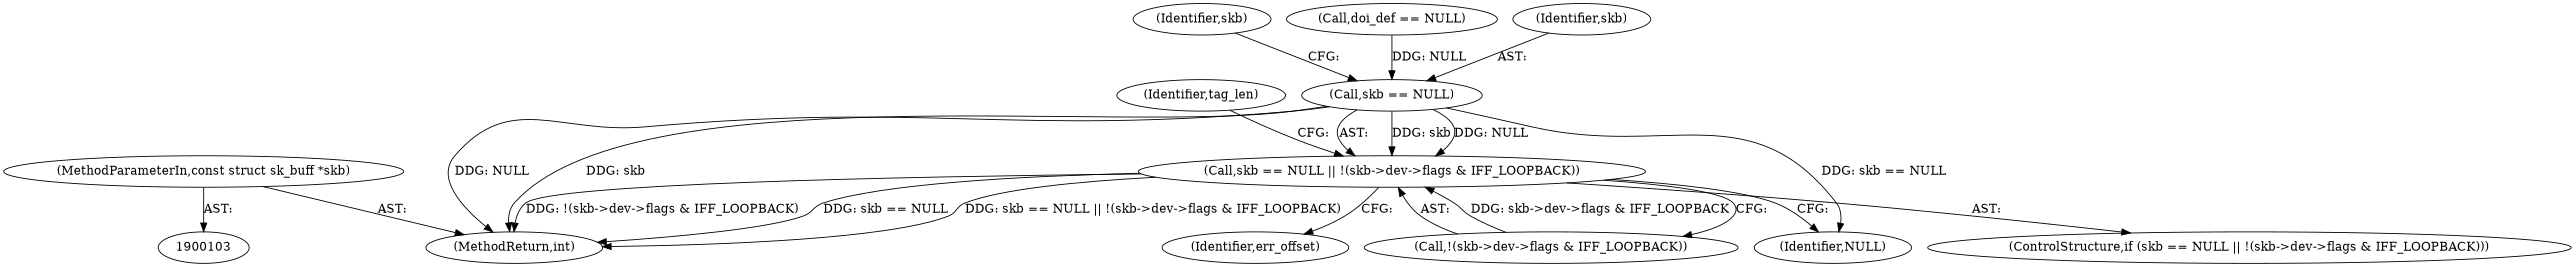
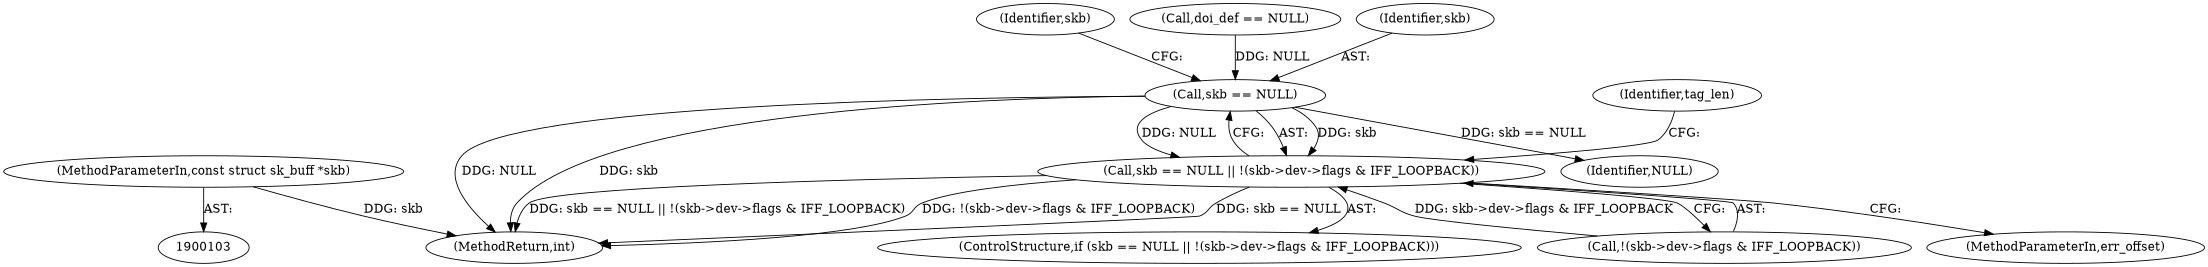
edge "(Call,skb == NULL || !(skb->dev->flags & IFF_LOOPBACK))" -> "(Identifier,NULL)": now "(Call,skb == NULL || !(skb->dev->flags & IFF_LOOPBACK))" -> "(Call,skb == NULL)"
edge "(MethodParameterIn,const struct sk_buff *skb)" -> "(MethodReturn,int)": label "AST: " -> "DDG: skb"
node "(Identifier,err_offset)": label "(Identifier,err_offset)" -> "(MethodParameterIn,err_offset)"
